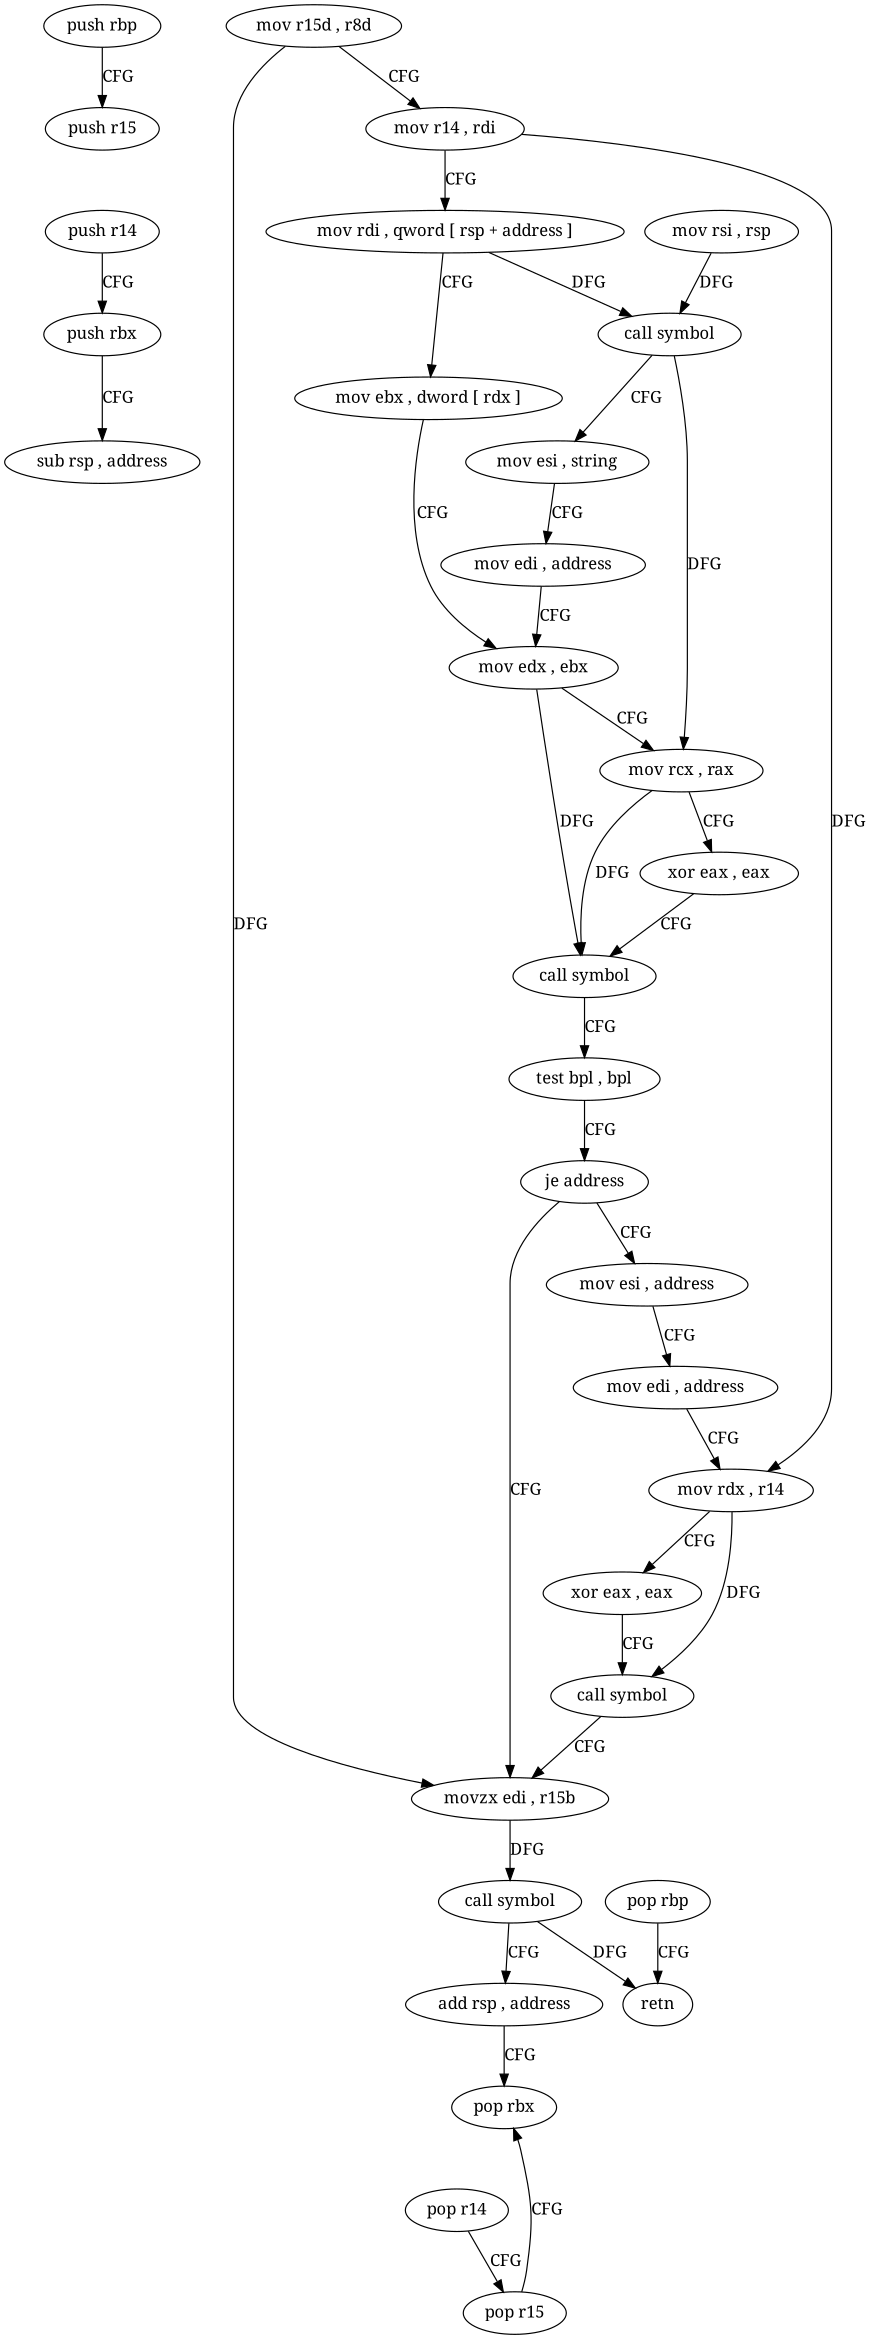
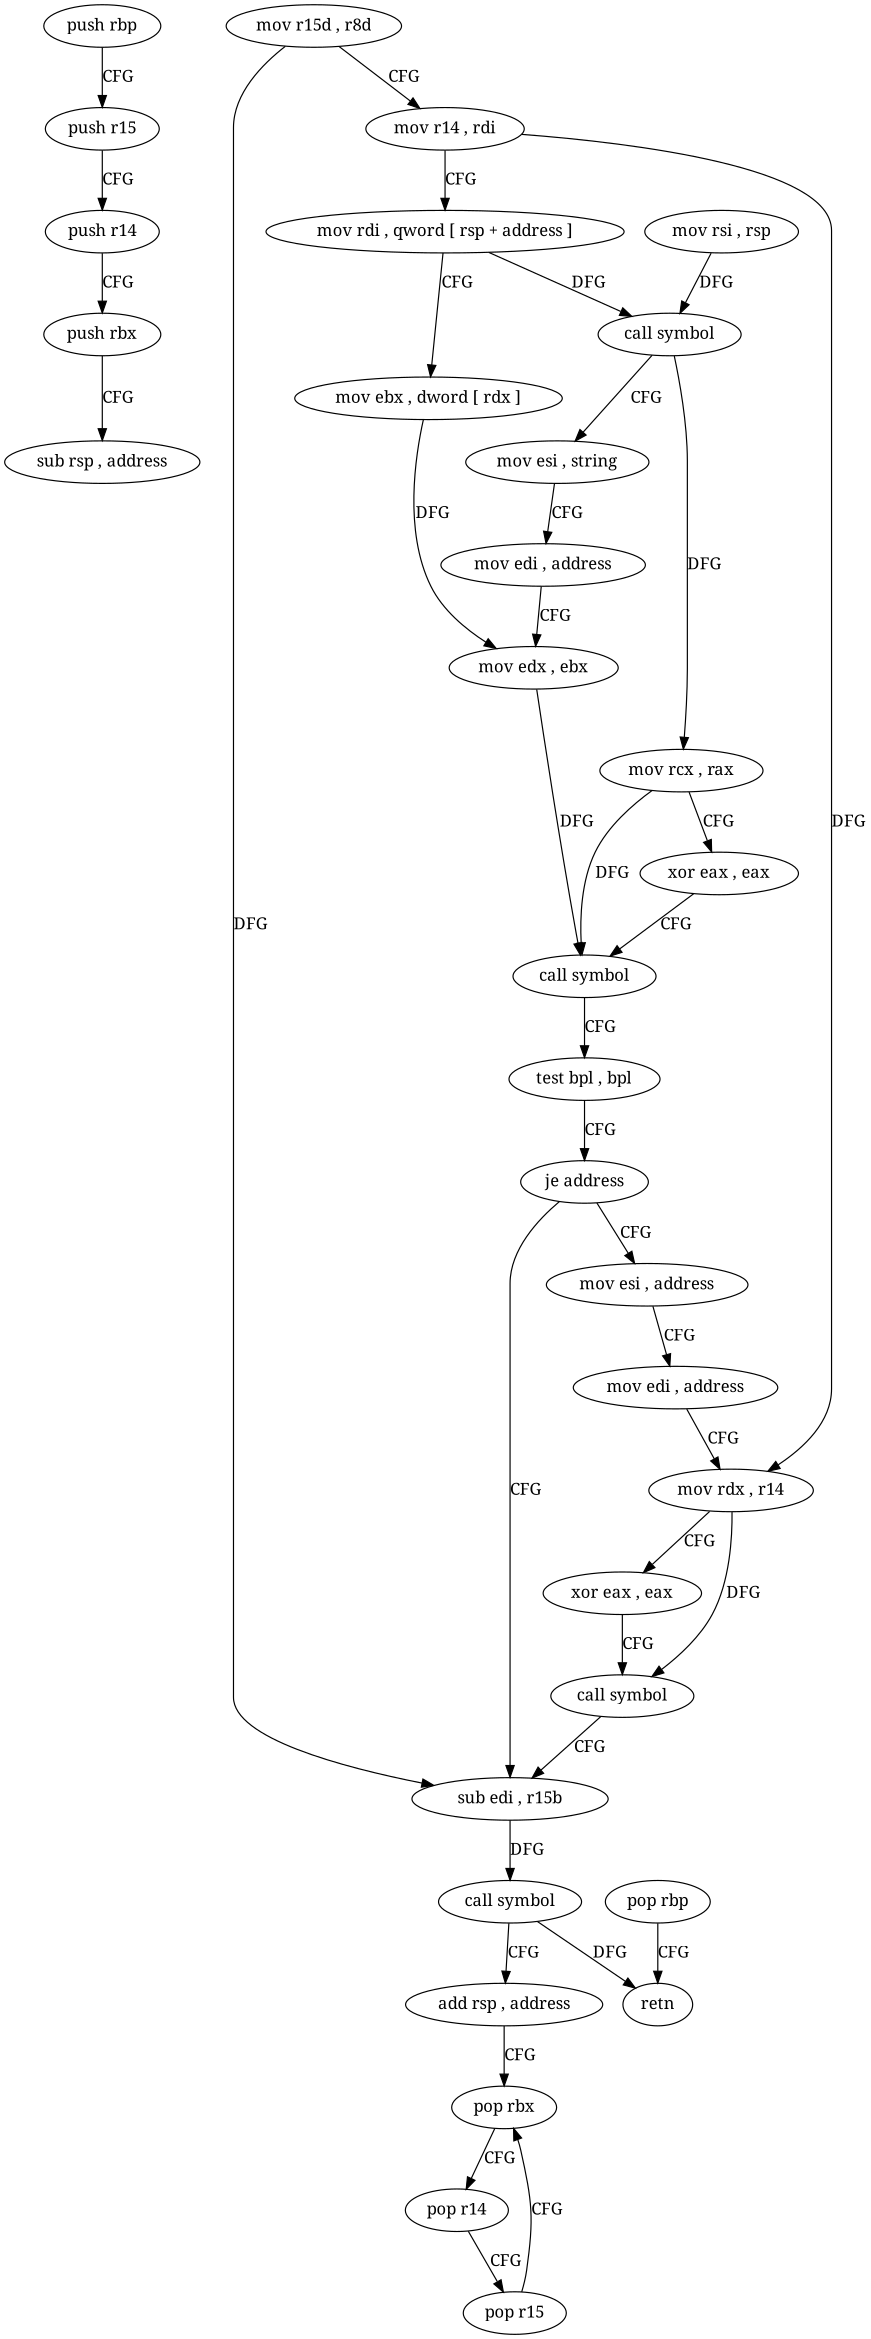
edge "push r15" -> "push r14": added, label "CFG"
edge "mov ebx , dword [ rdx ]" -> "mov edx , ebx": label "CFG" -> "DFG"
edge "mov edx , ebx" -> "mov rcx , rax": removed, label "CFG"
node "movzx edi , r15b": label "movzx edi , r15b" -> "sub edi , r15b"
edge "pop rbx" -> "pop r14": added, label "CFG"
